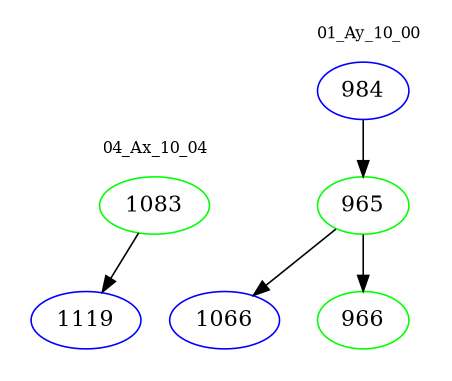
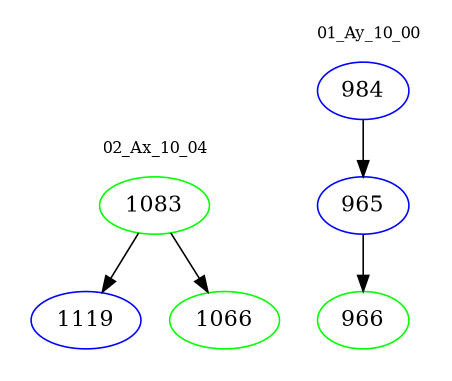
cluster "04_Ax_10_04": label "04_Ax_10_04" -> "02_Ax_10_04"
node "965": color green -> blue
edge "965" -> "1066": now "1083" -> "1066"
node "1066": color blue -> green
